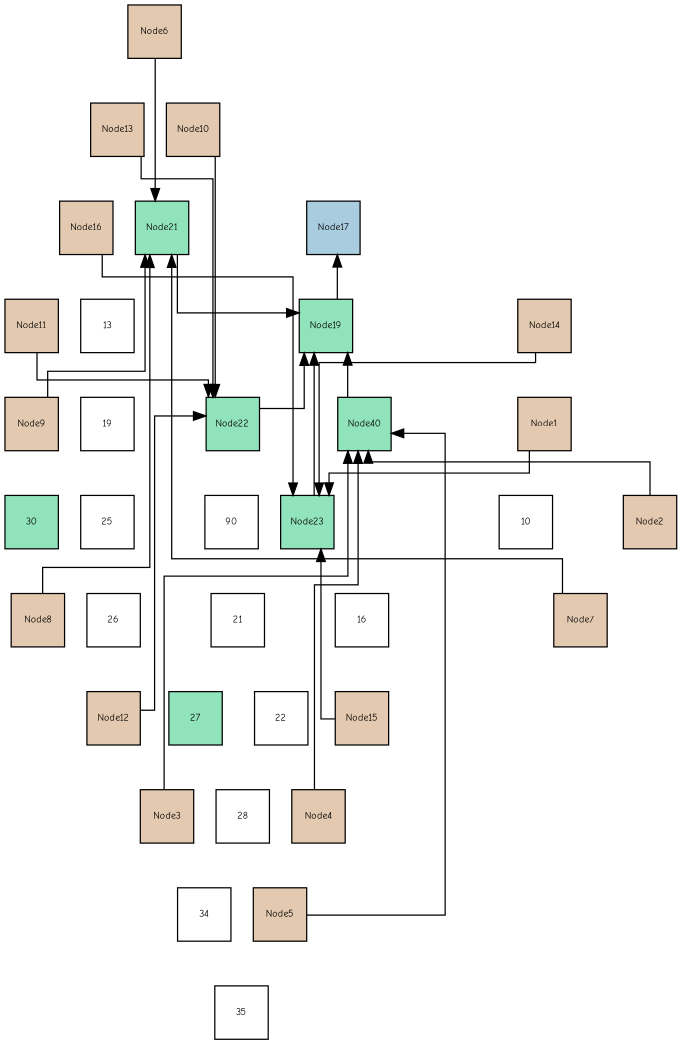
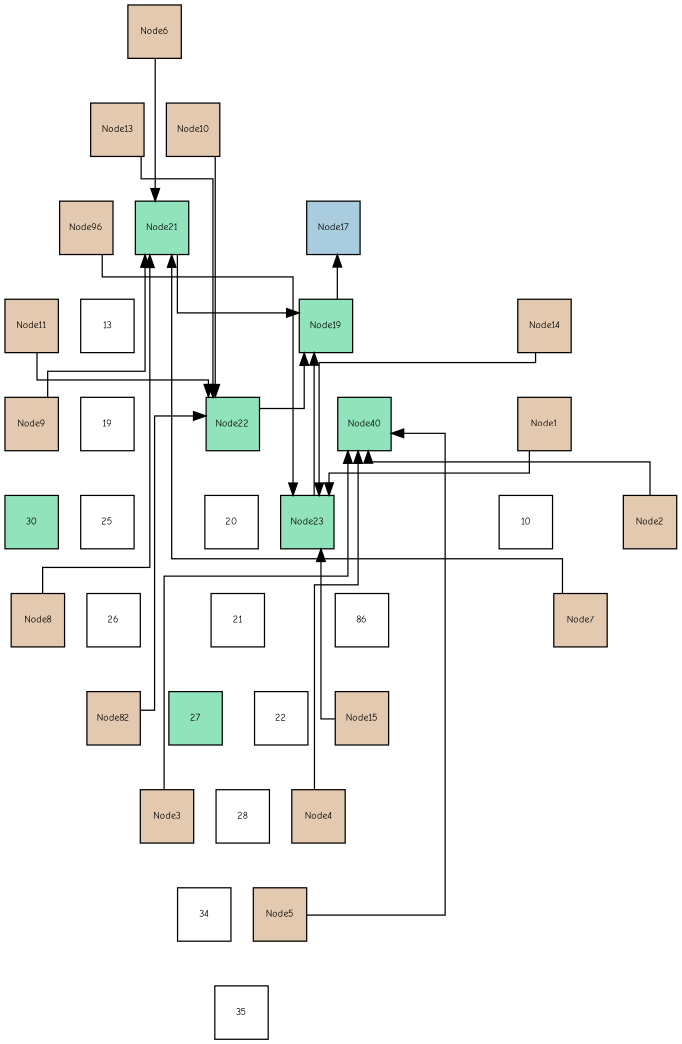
node "Node16": label "Node16" -> "Node96"
edge "Node40" -> "Node19": removed
node "90": label "90" -> "20"
node "16": label "16" -> "86"
node "Node12": label "Node12" -> "Node82"
